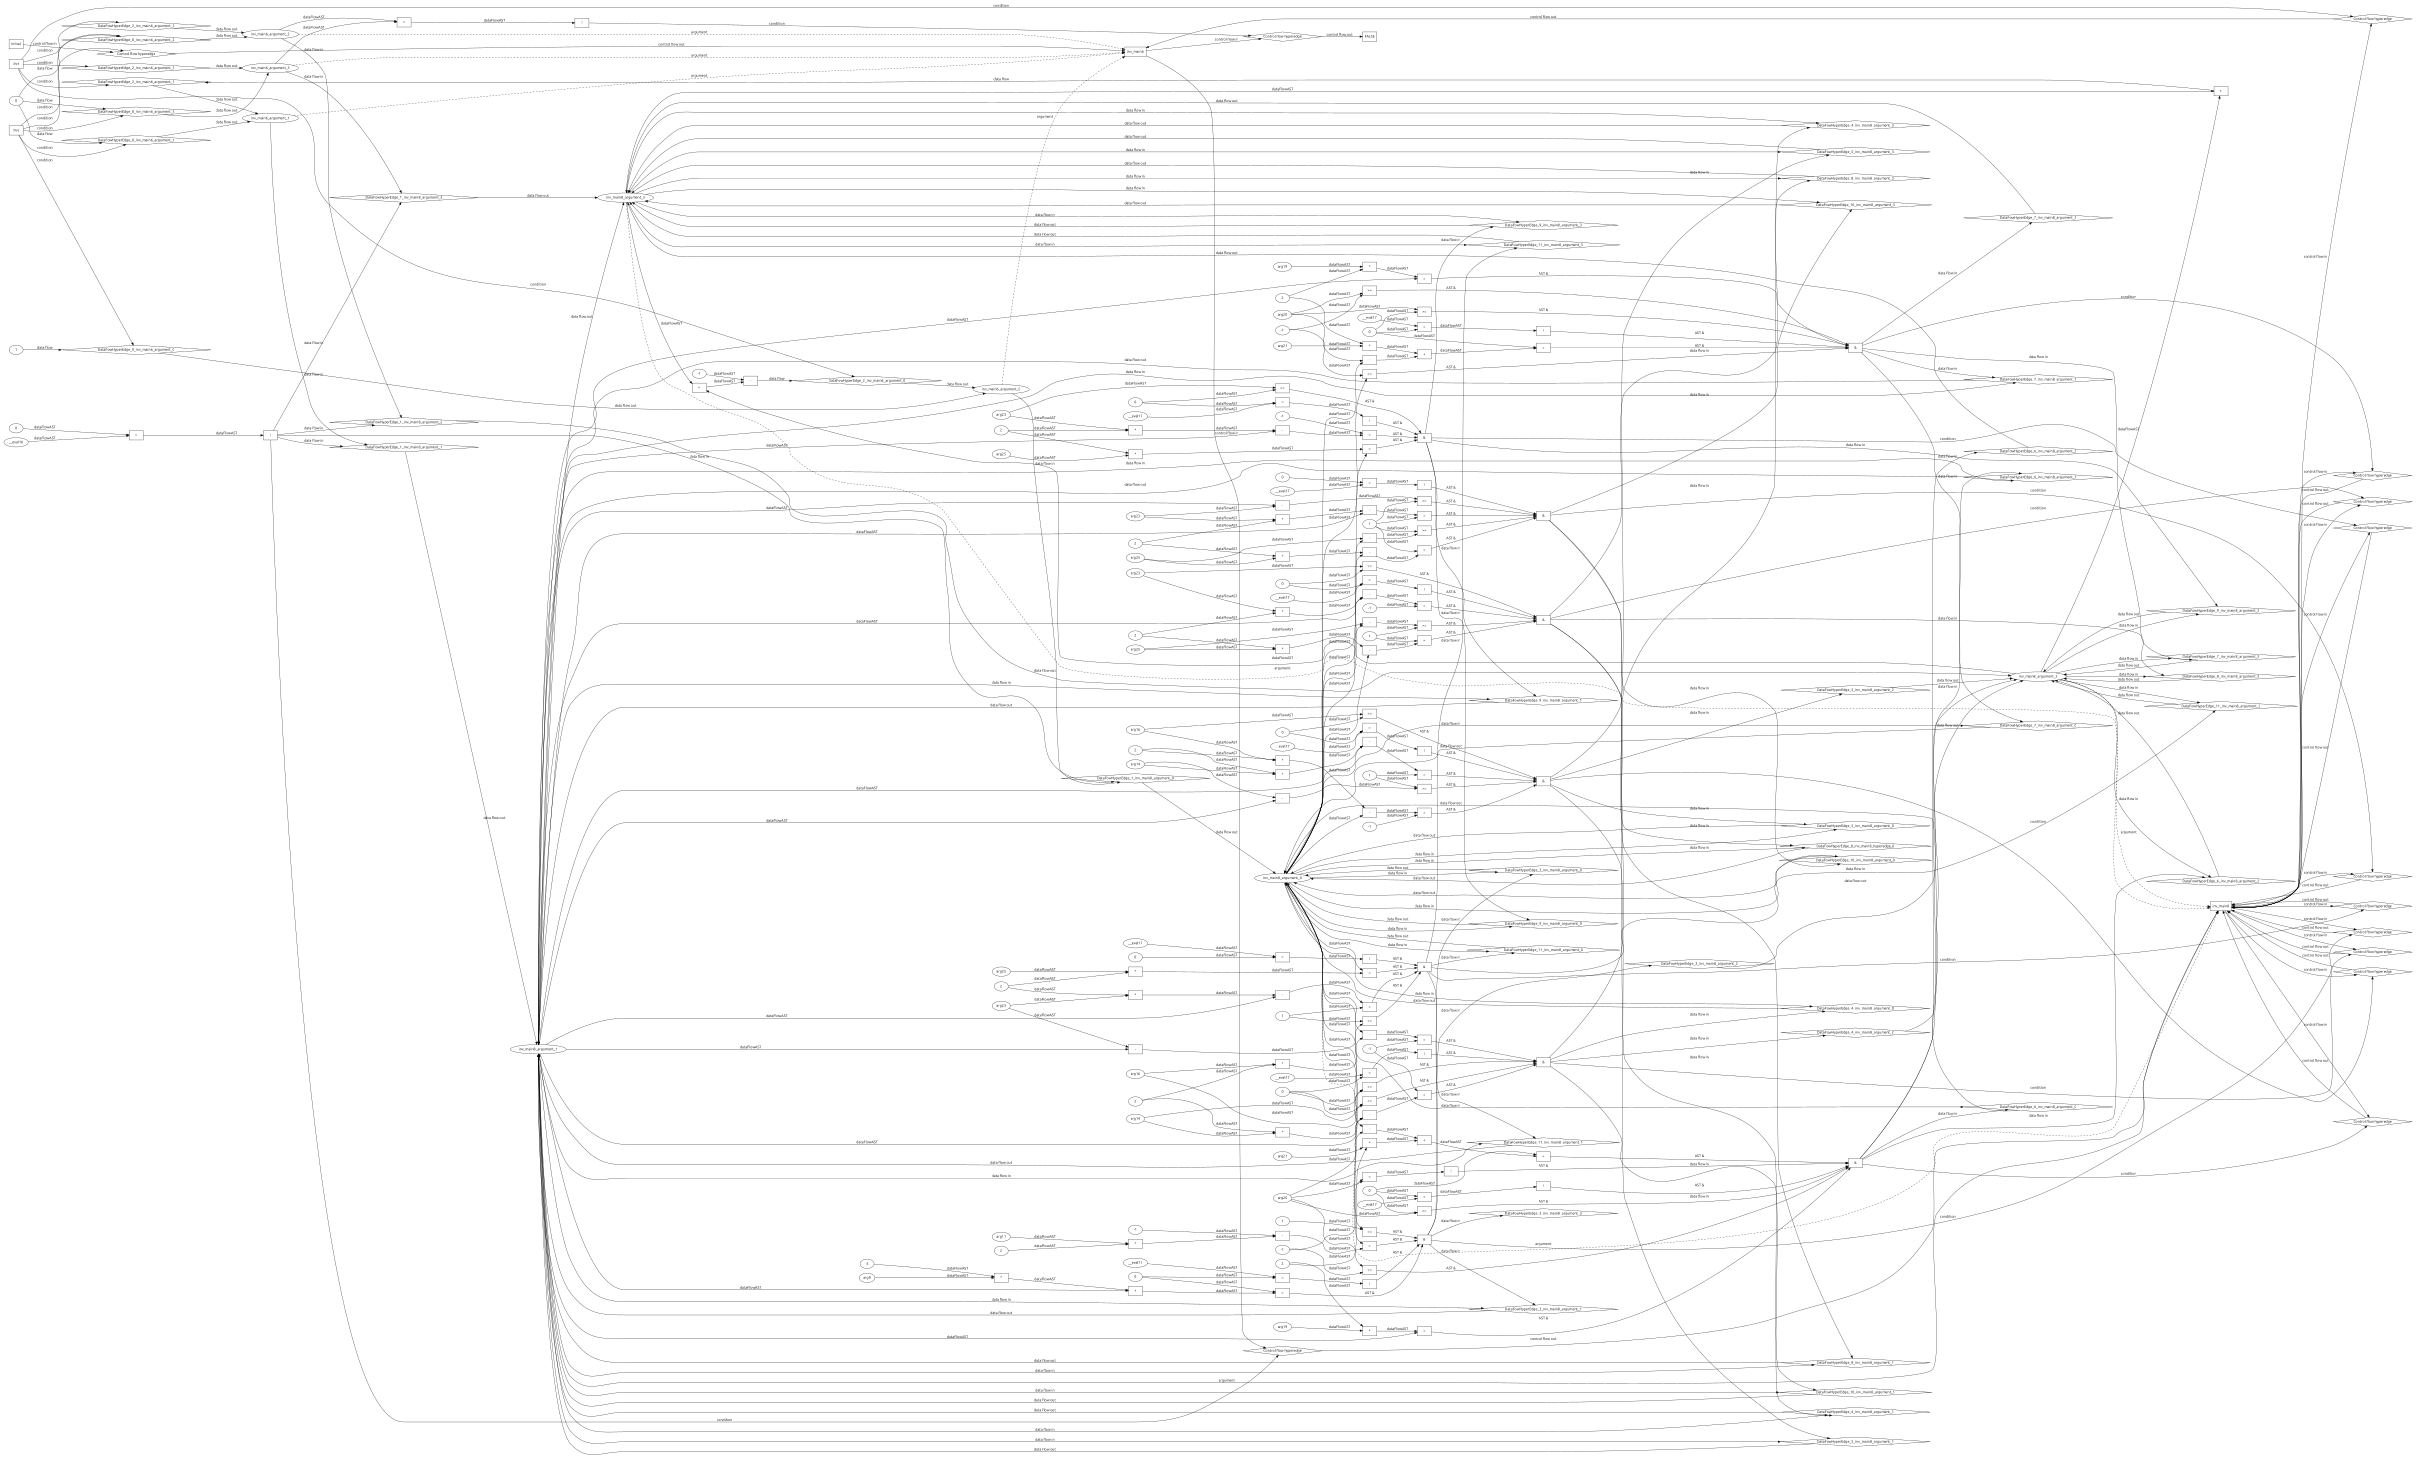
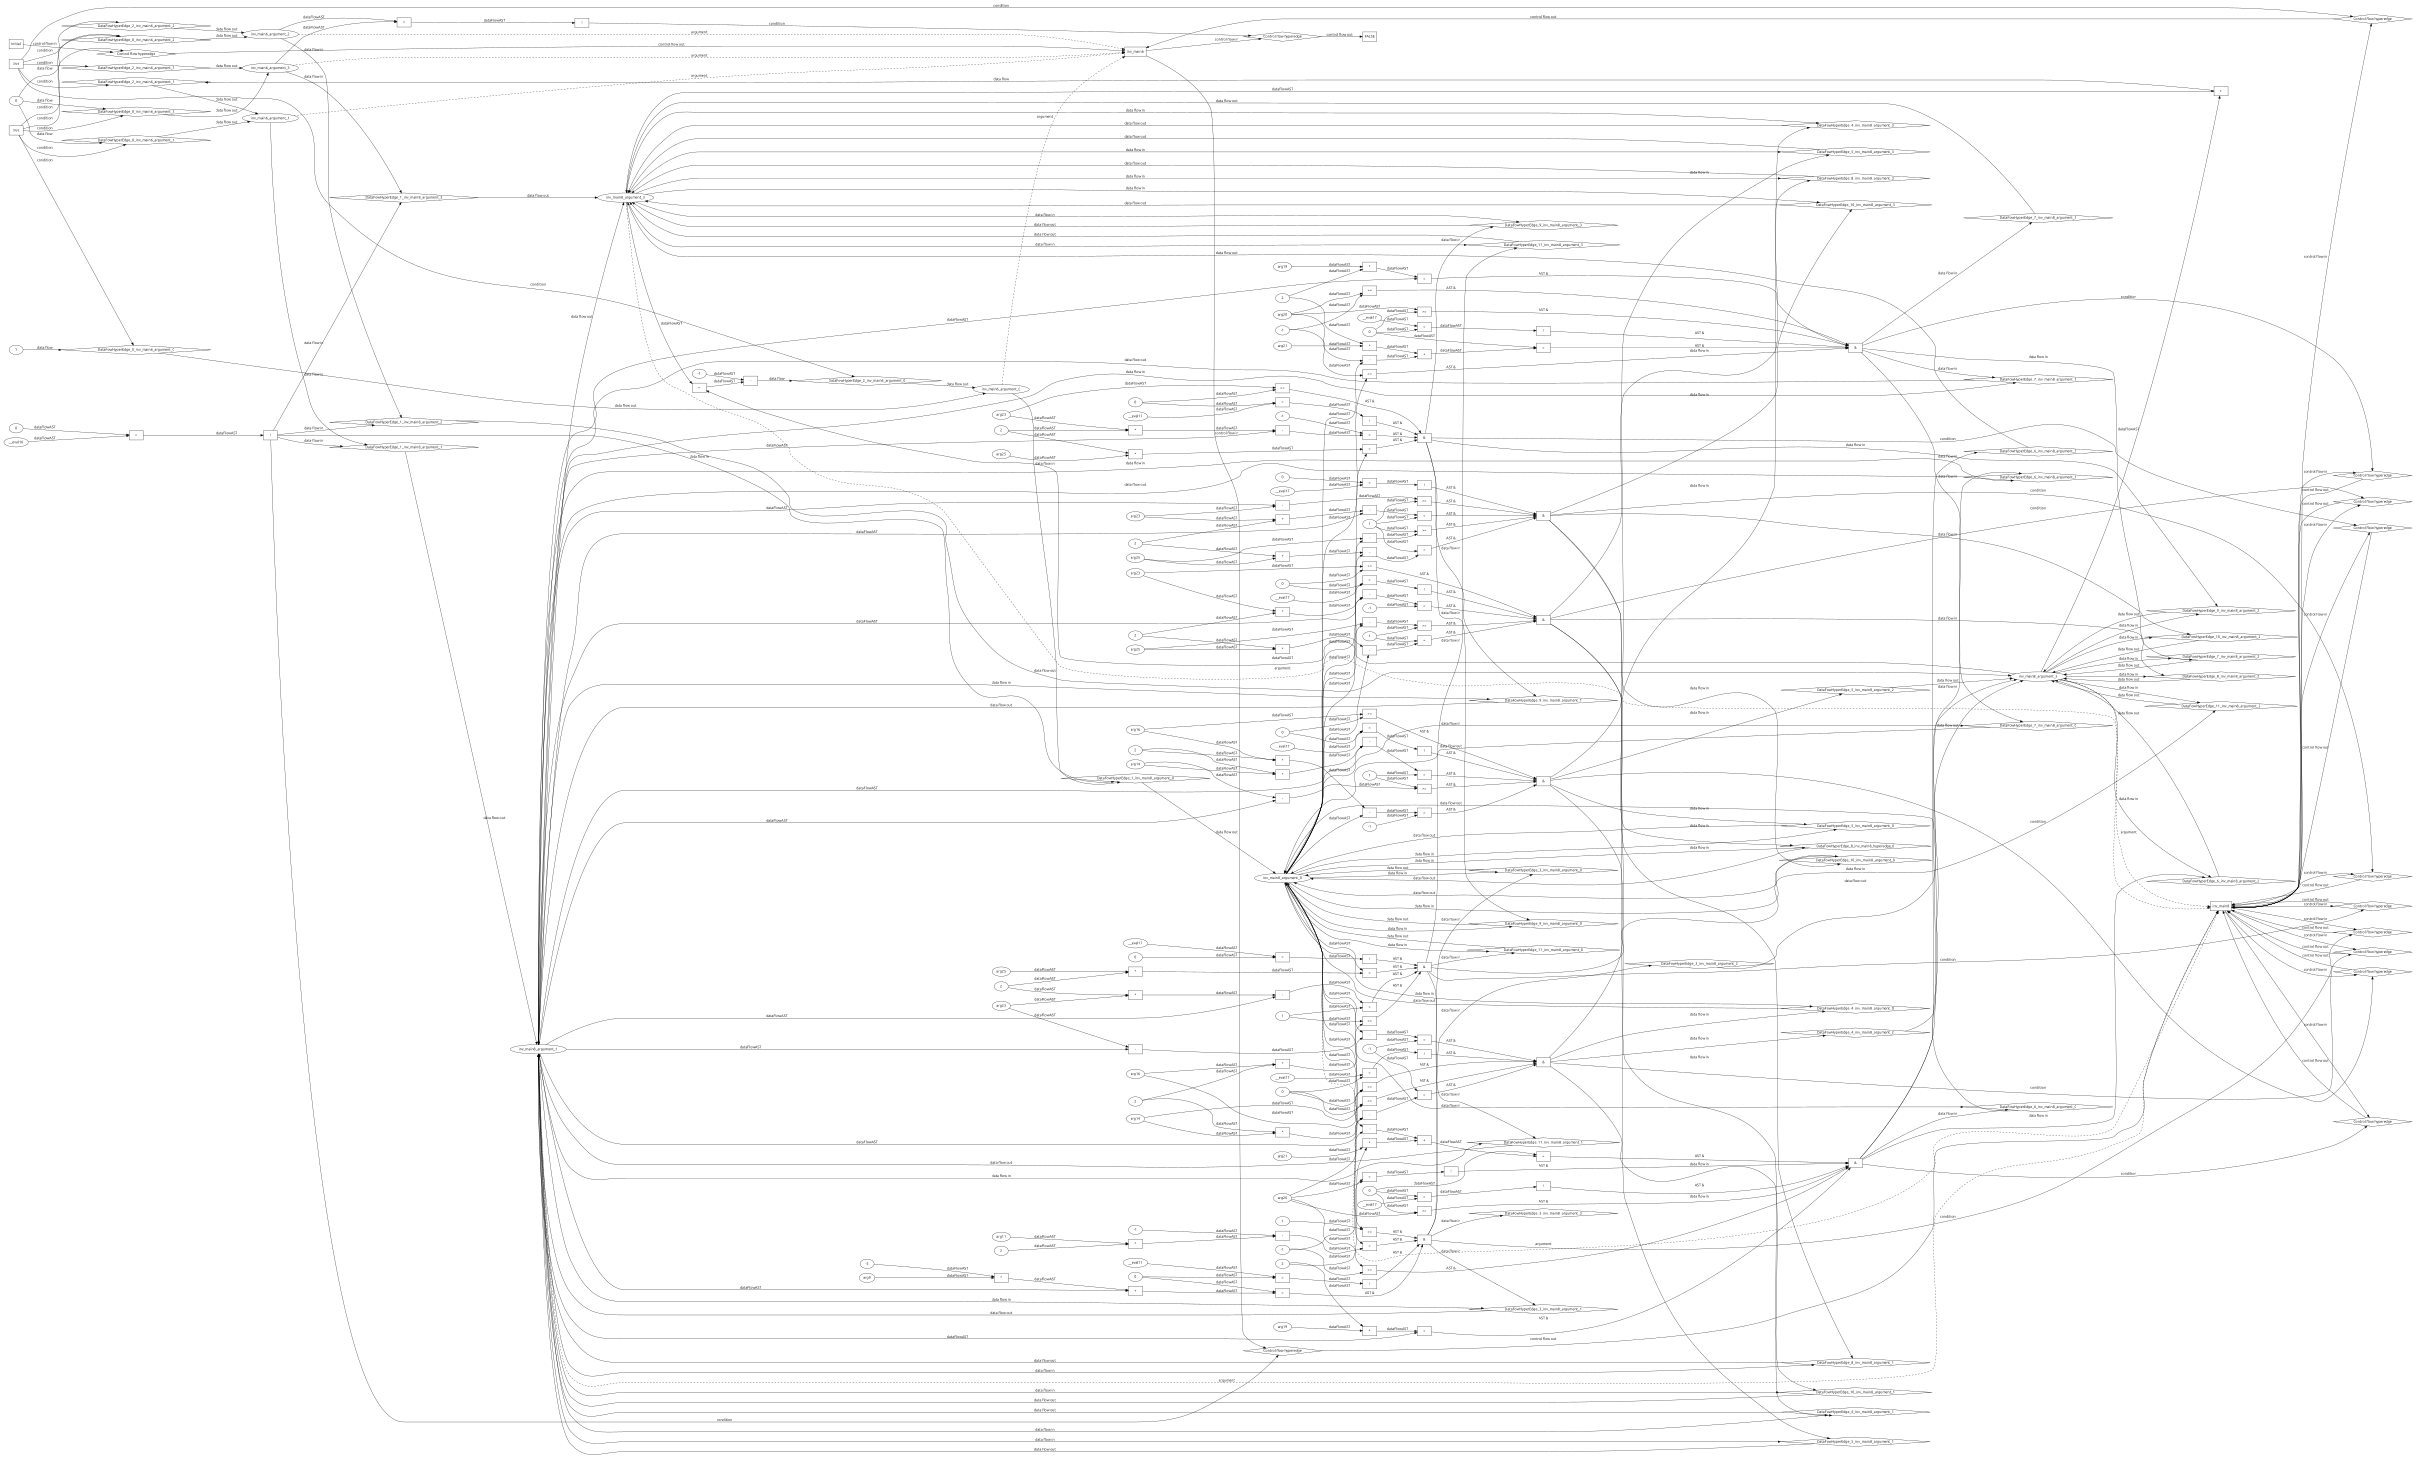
node "DataFowHyperEdge_10_inv_main8_argument_2": added
edge "inv_main8_argument_1" -> "inv_main8": style solid -> dashed
